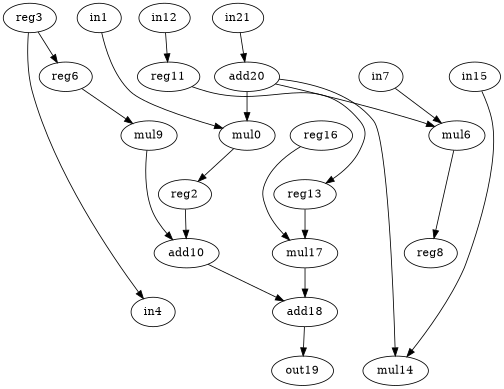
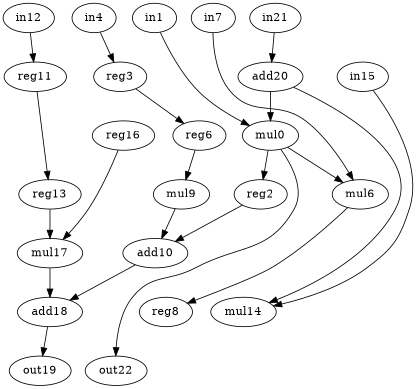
edge "add20" -> "mul6": now "mul0" -> "mul6"
edge "reg3" -> "in4": reversed
node "out22": added
